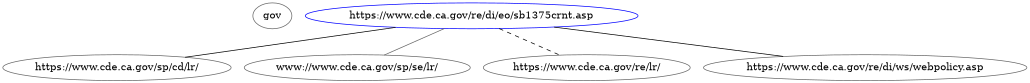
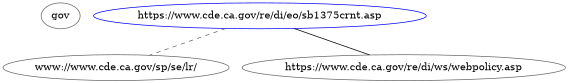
edge "https://www.cde.ca.gov/re/di/eo/sb1375crnt.asp" -- "www://www.cde.ca.gov/sp/se/lr/": style solid -> dashed
node "https://www.cde.ca.gov/sp/cd/lr/": removed
node "https://www.cde.ca.gov/re/lr/": removed
